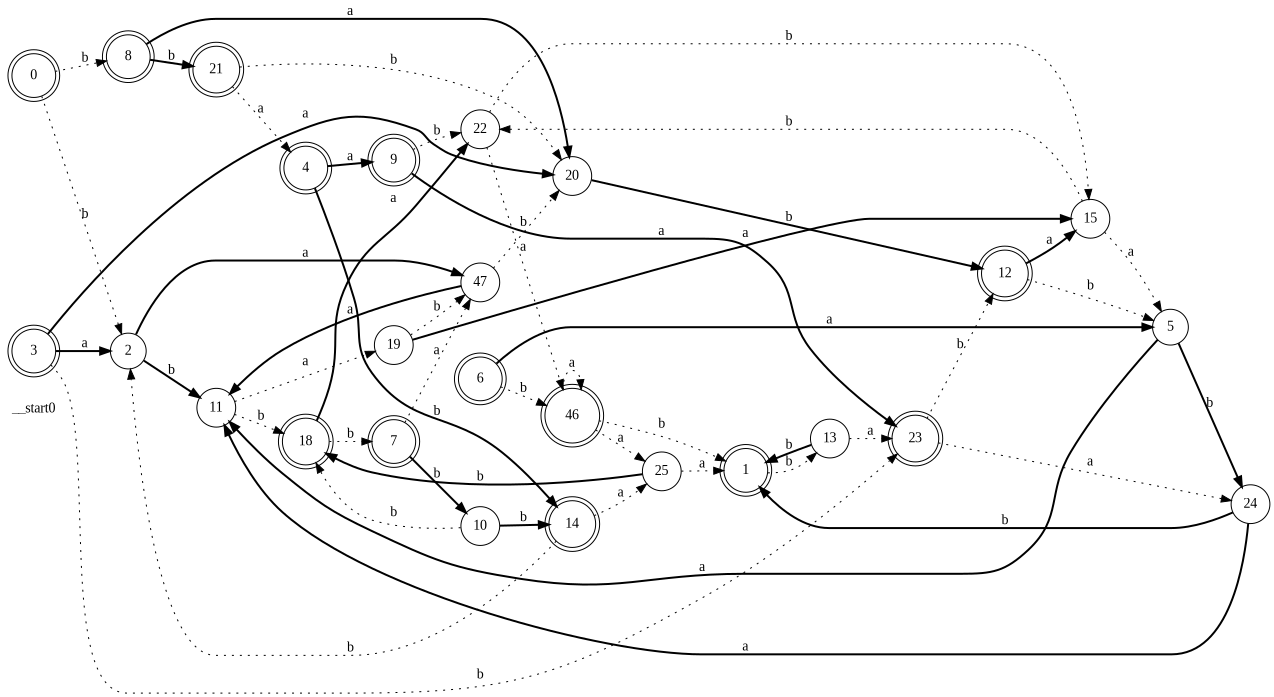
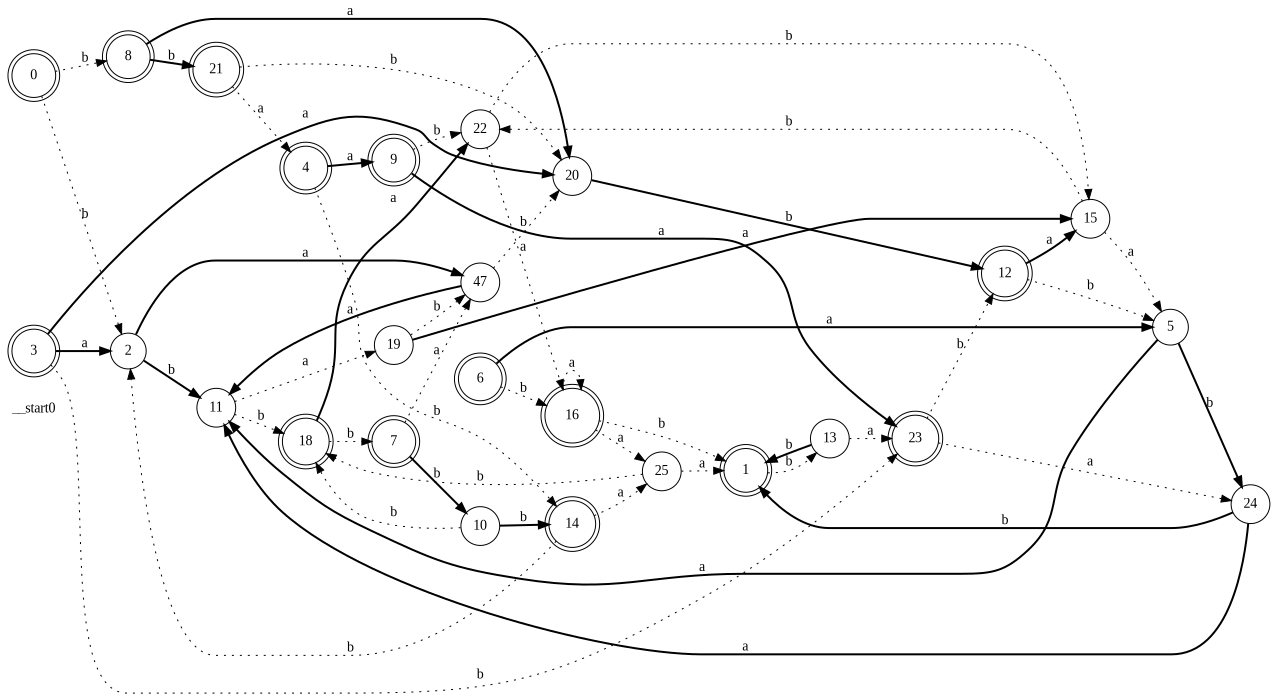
edge "4" -> "14": style bold -> dotted
node "46": label "46" -> "16"
edge "25" -> "18": style bold -> dotted
